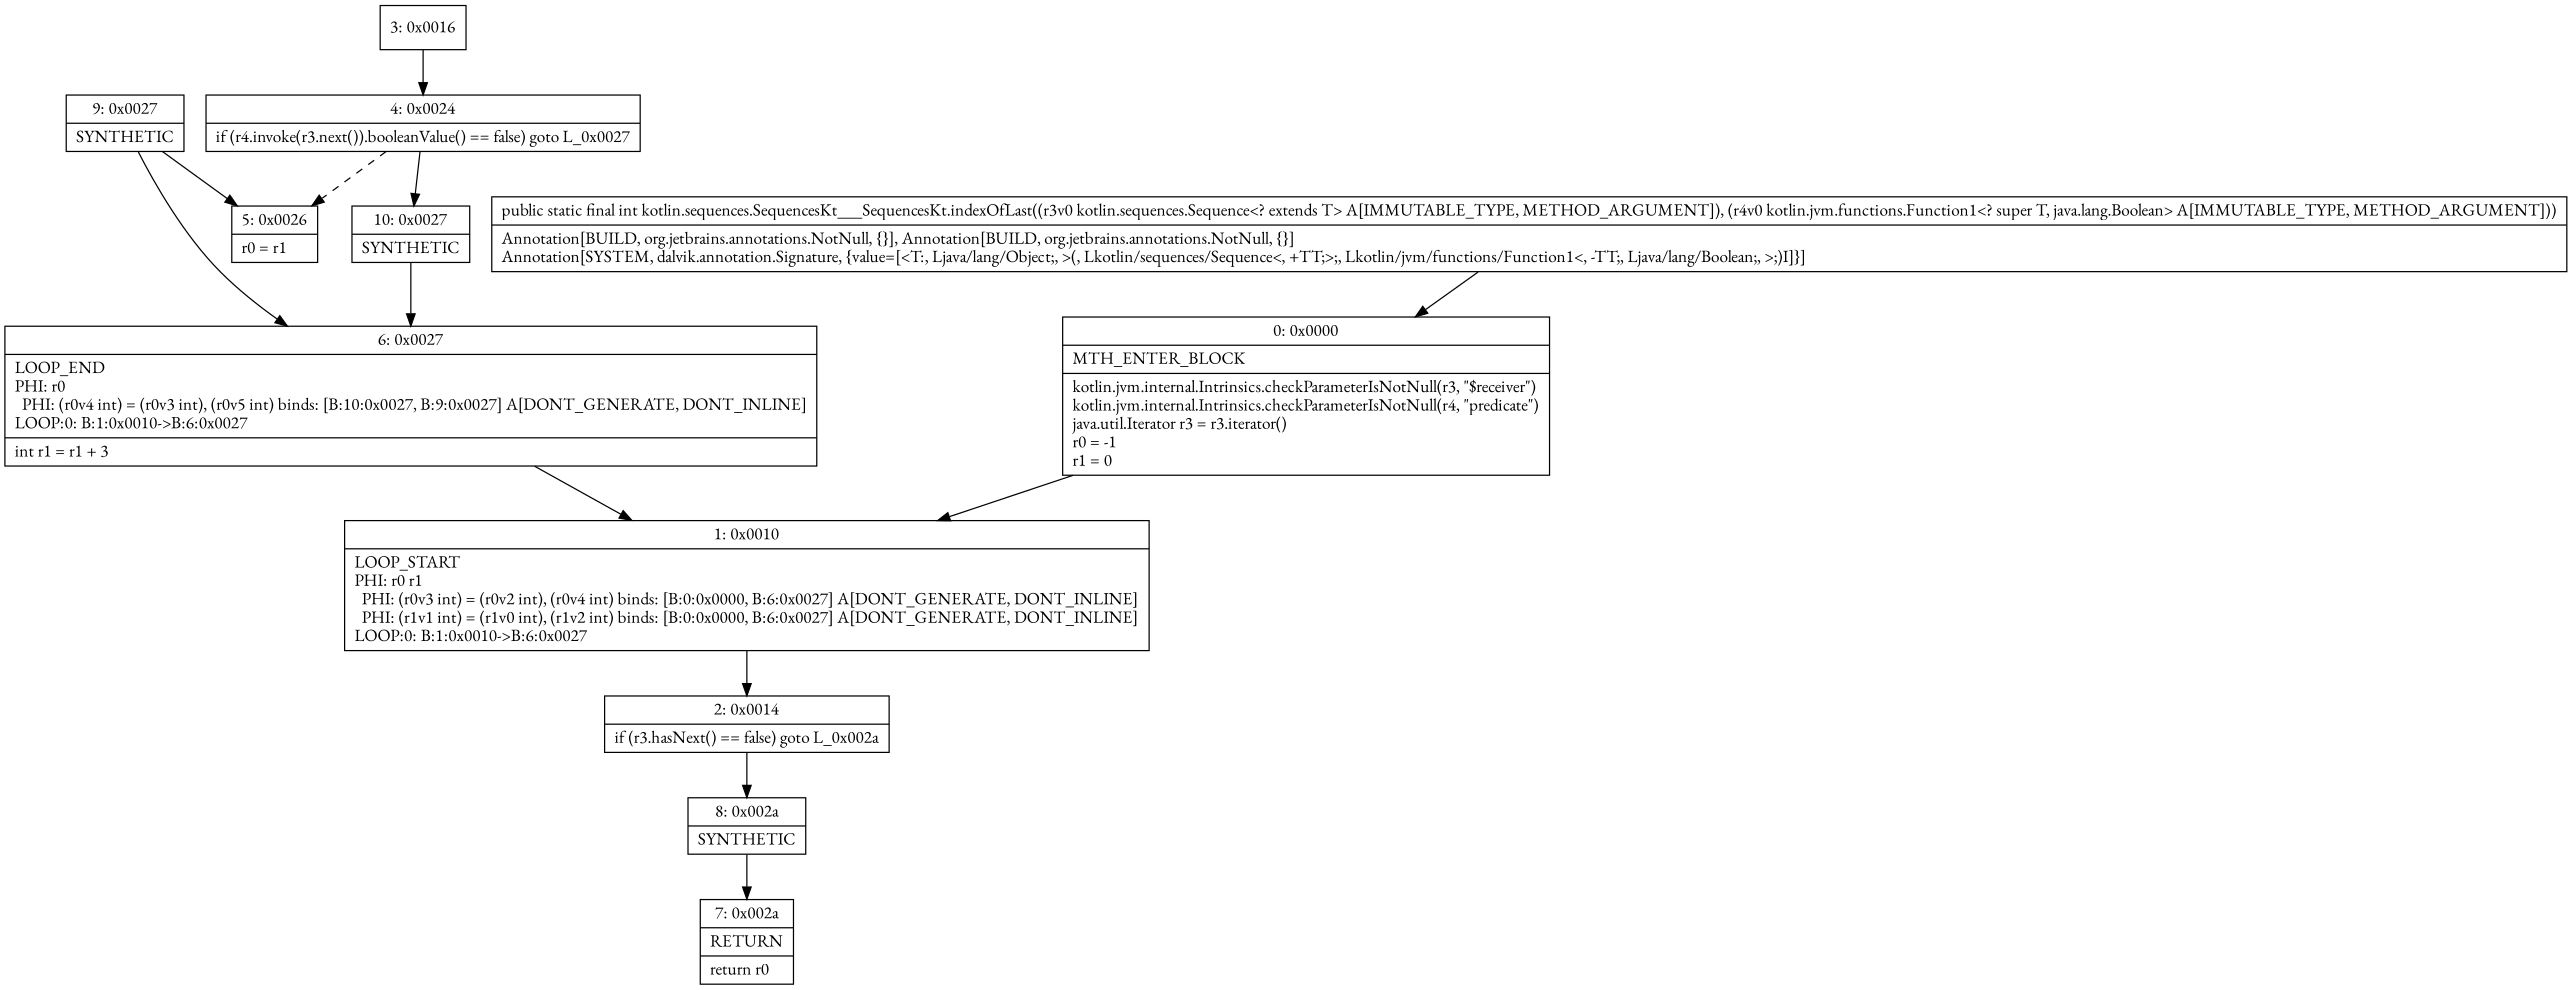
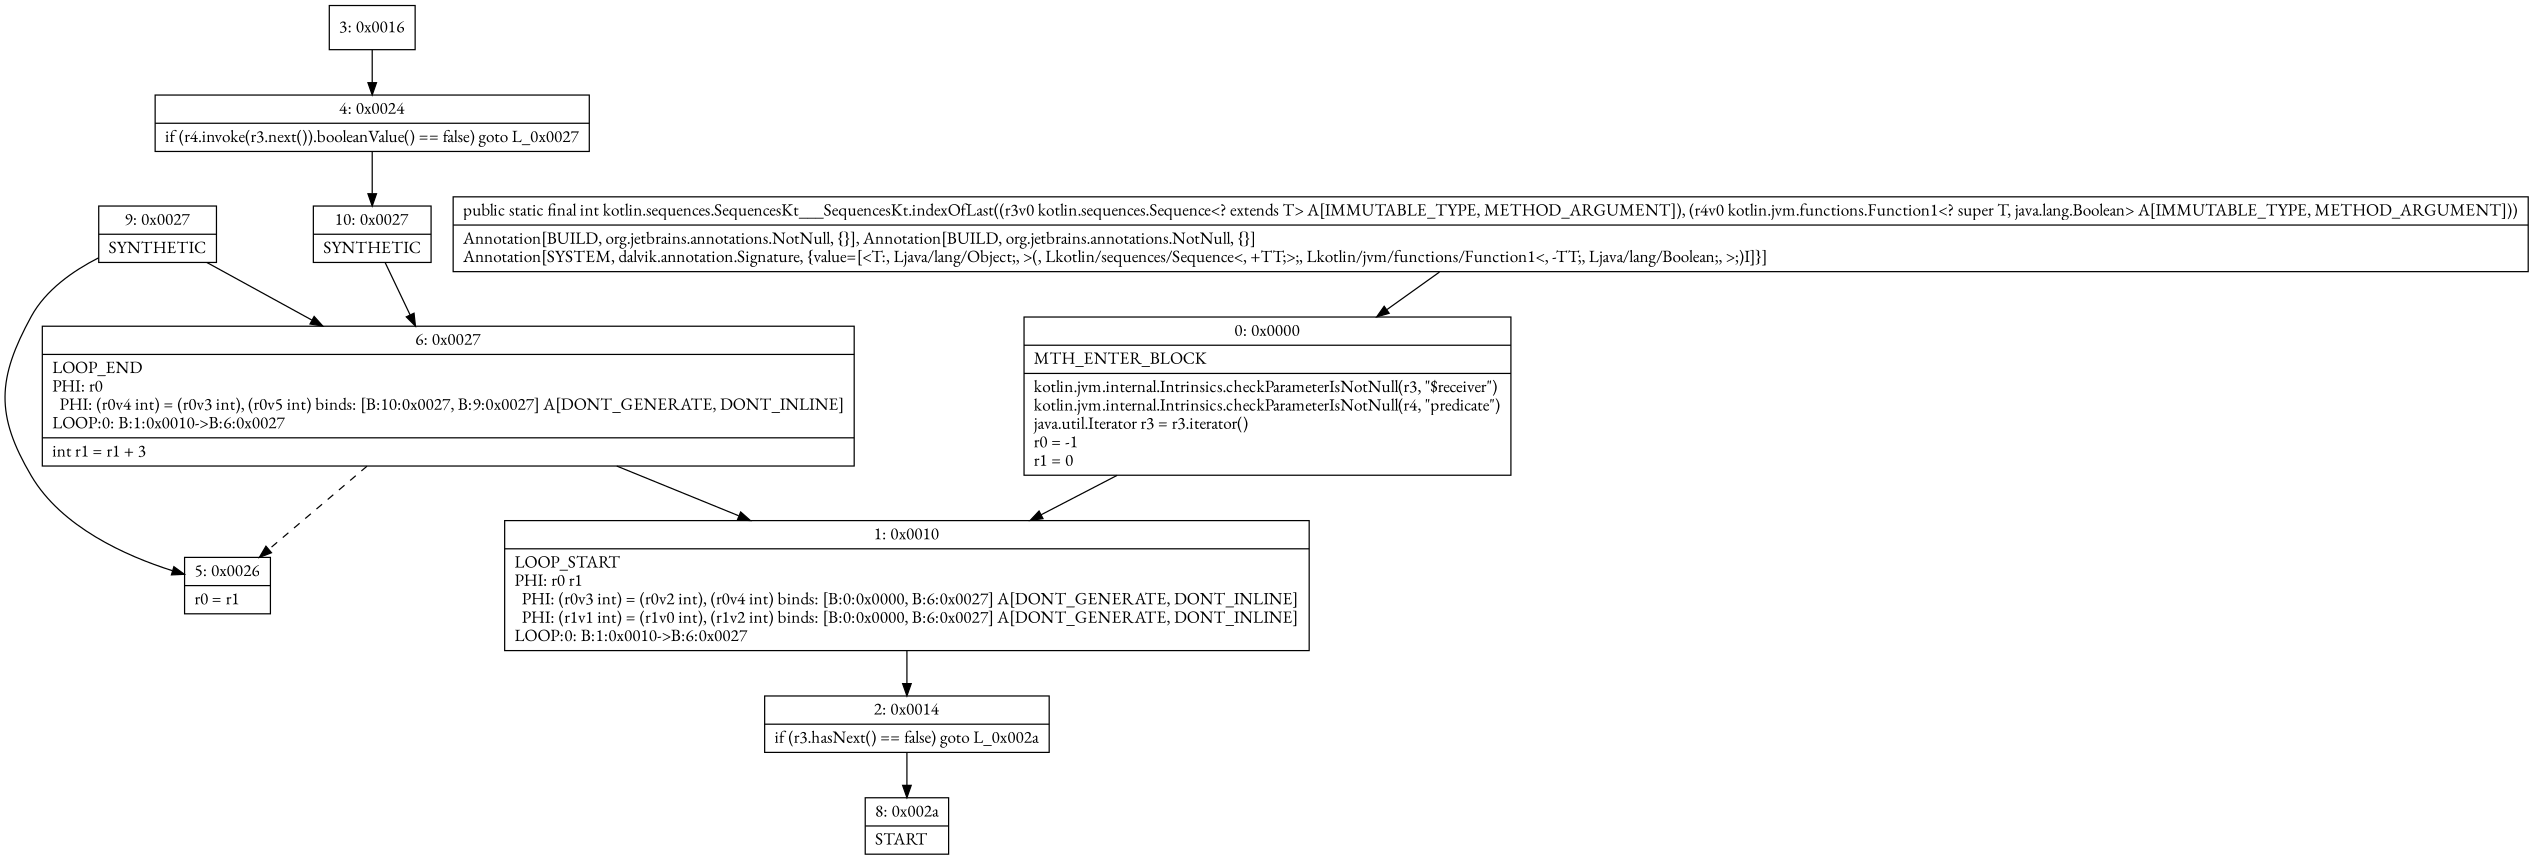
edge "4: 0x0024" -> "5: 0x0026": now "6: 0x0027" -> "5: 0x0026"
node "8: 0x002a": text "SYNTHETIC" -> "START"
node "7: 0x002a": removed
